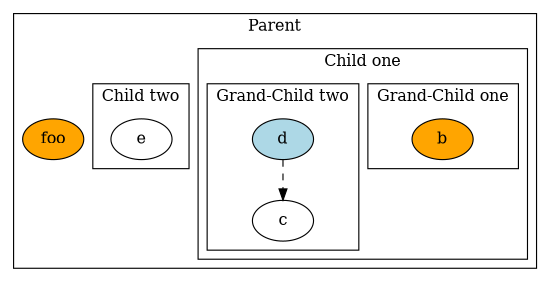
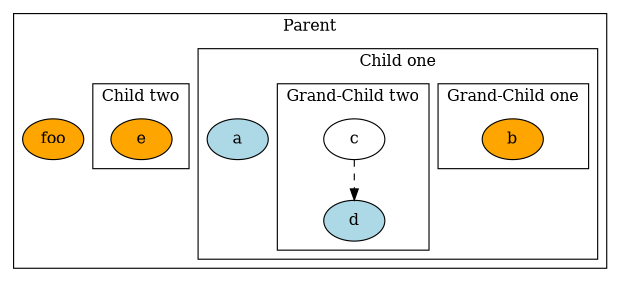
node "e": fillcolor white -> orange
node "a": added
edge "d" -> "c": reversed
